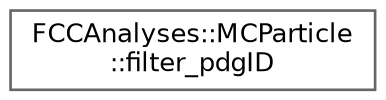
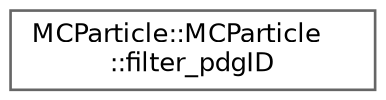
node "FCCAnalyses::MCParticle ::filter_pdgID": label "FCCAnalyses::MCParticle ::filter_pdgID" -> "MCParticle::MCParticle ::filter_pdgID"
